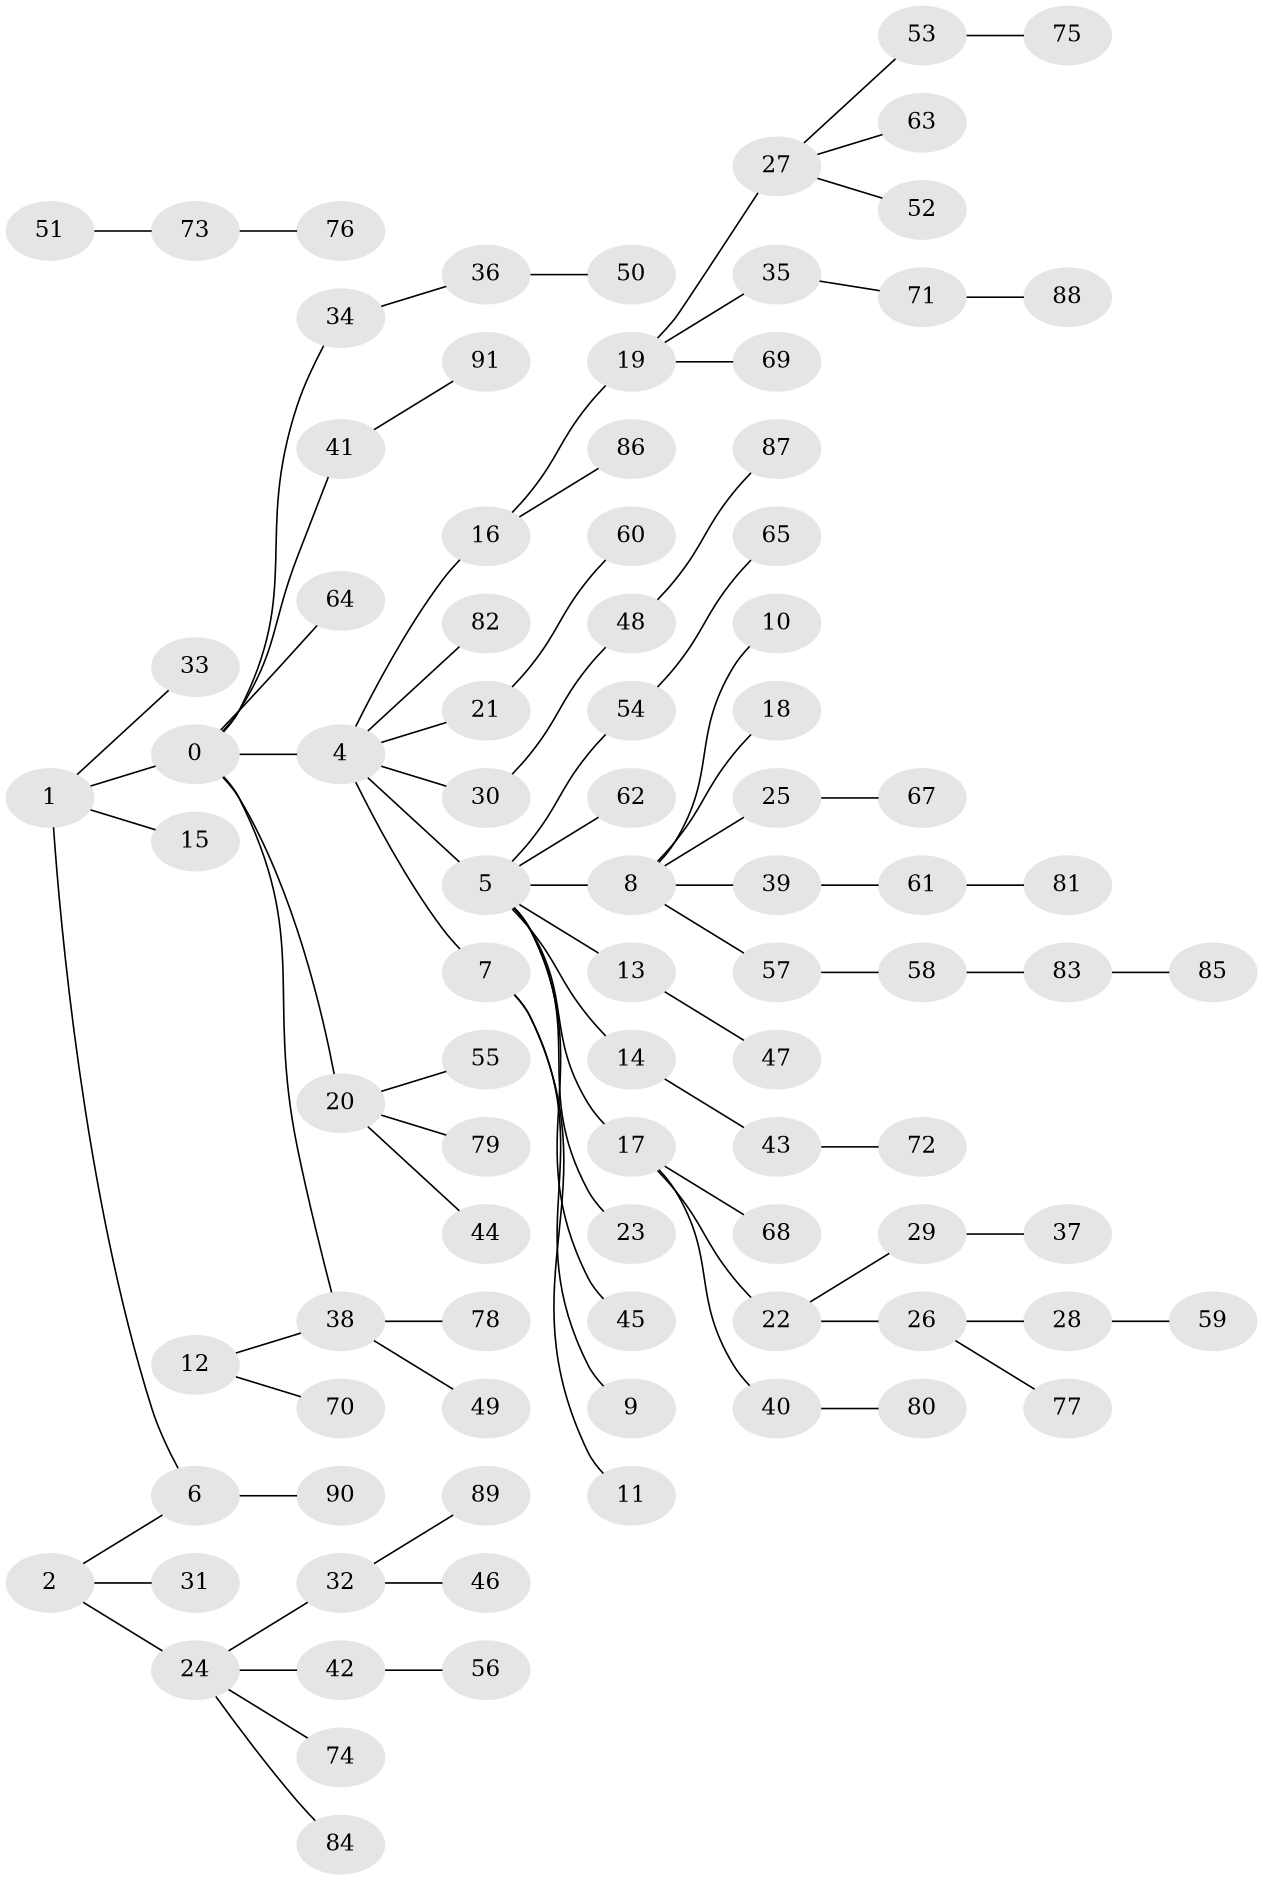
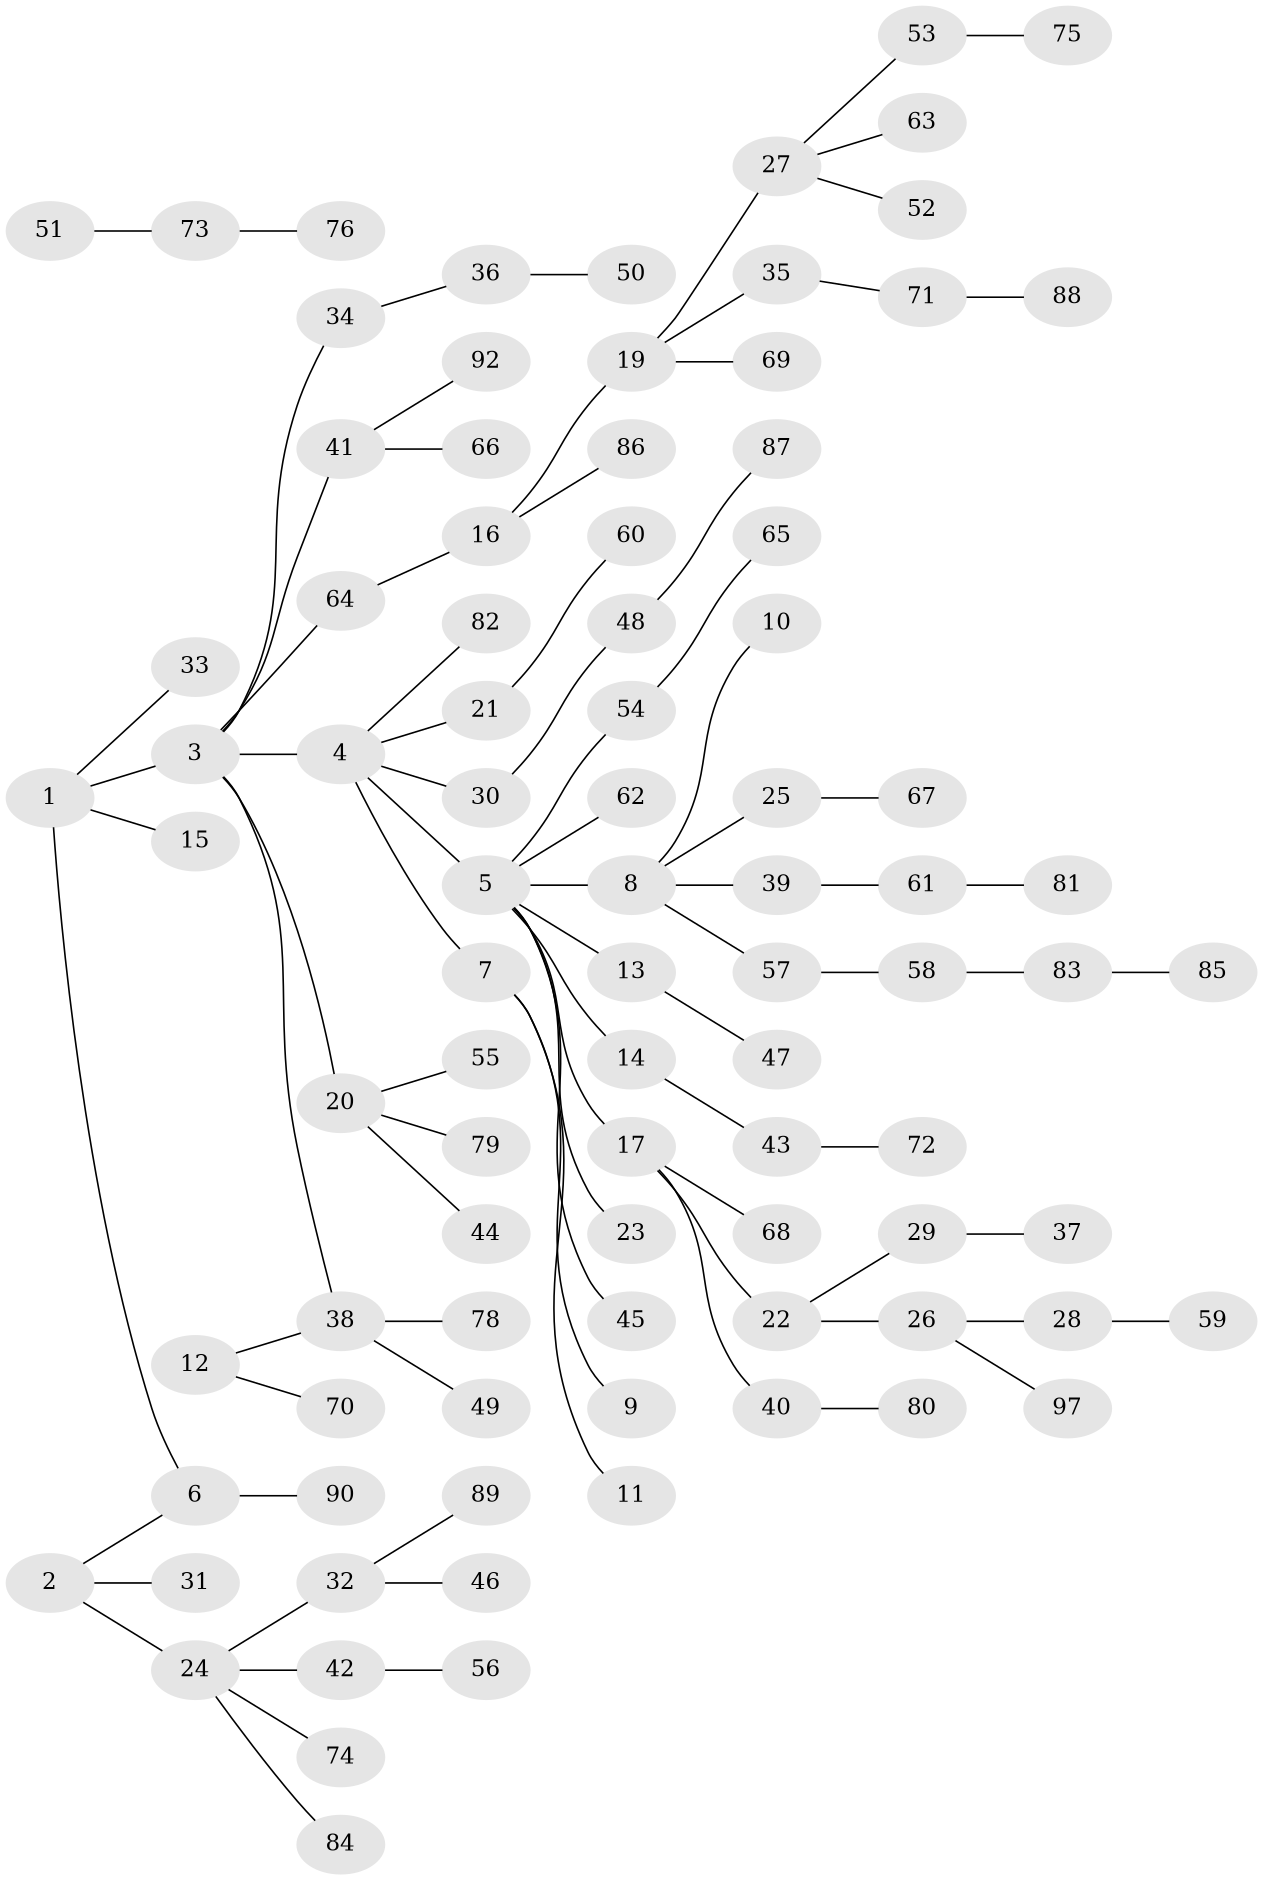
node "91": label "91" -> "92"
node "66": added
edge "16" -- "4": now "16" -- "64"
node "18": removed
node "0": label "0" -> "3"
node "77": label "77" -> "97"
